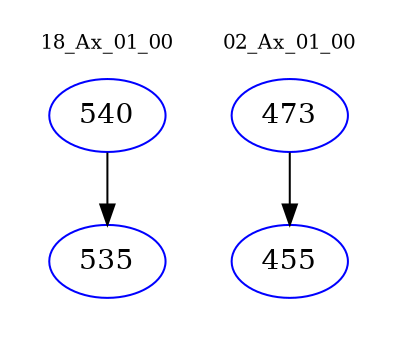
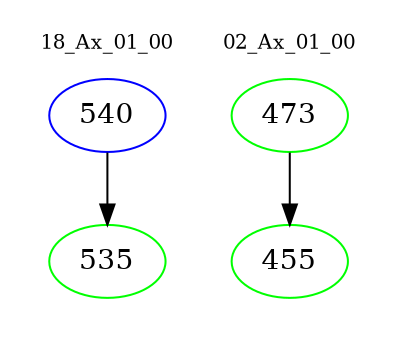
node "473": color blue -> green
node "535": color blue -> green
node "455": color blue -> green
